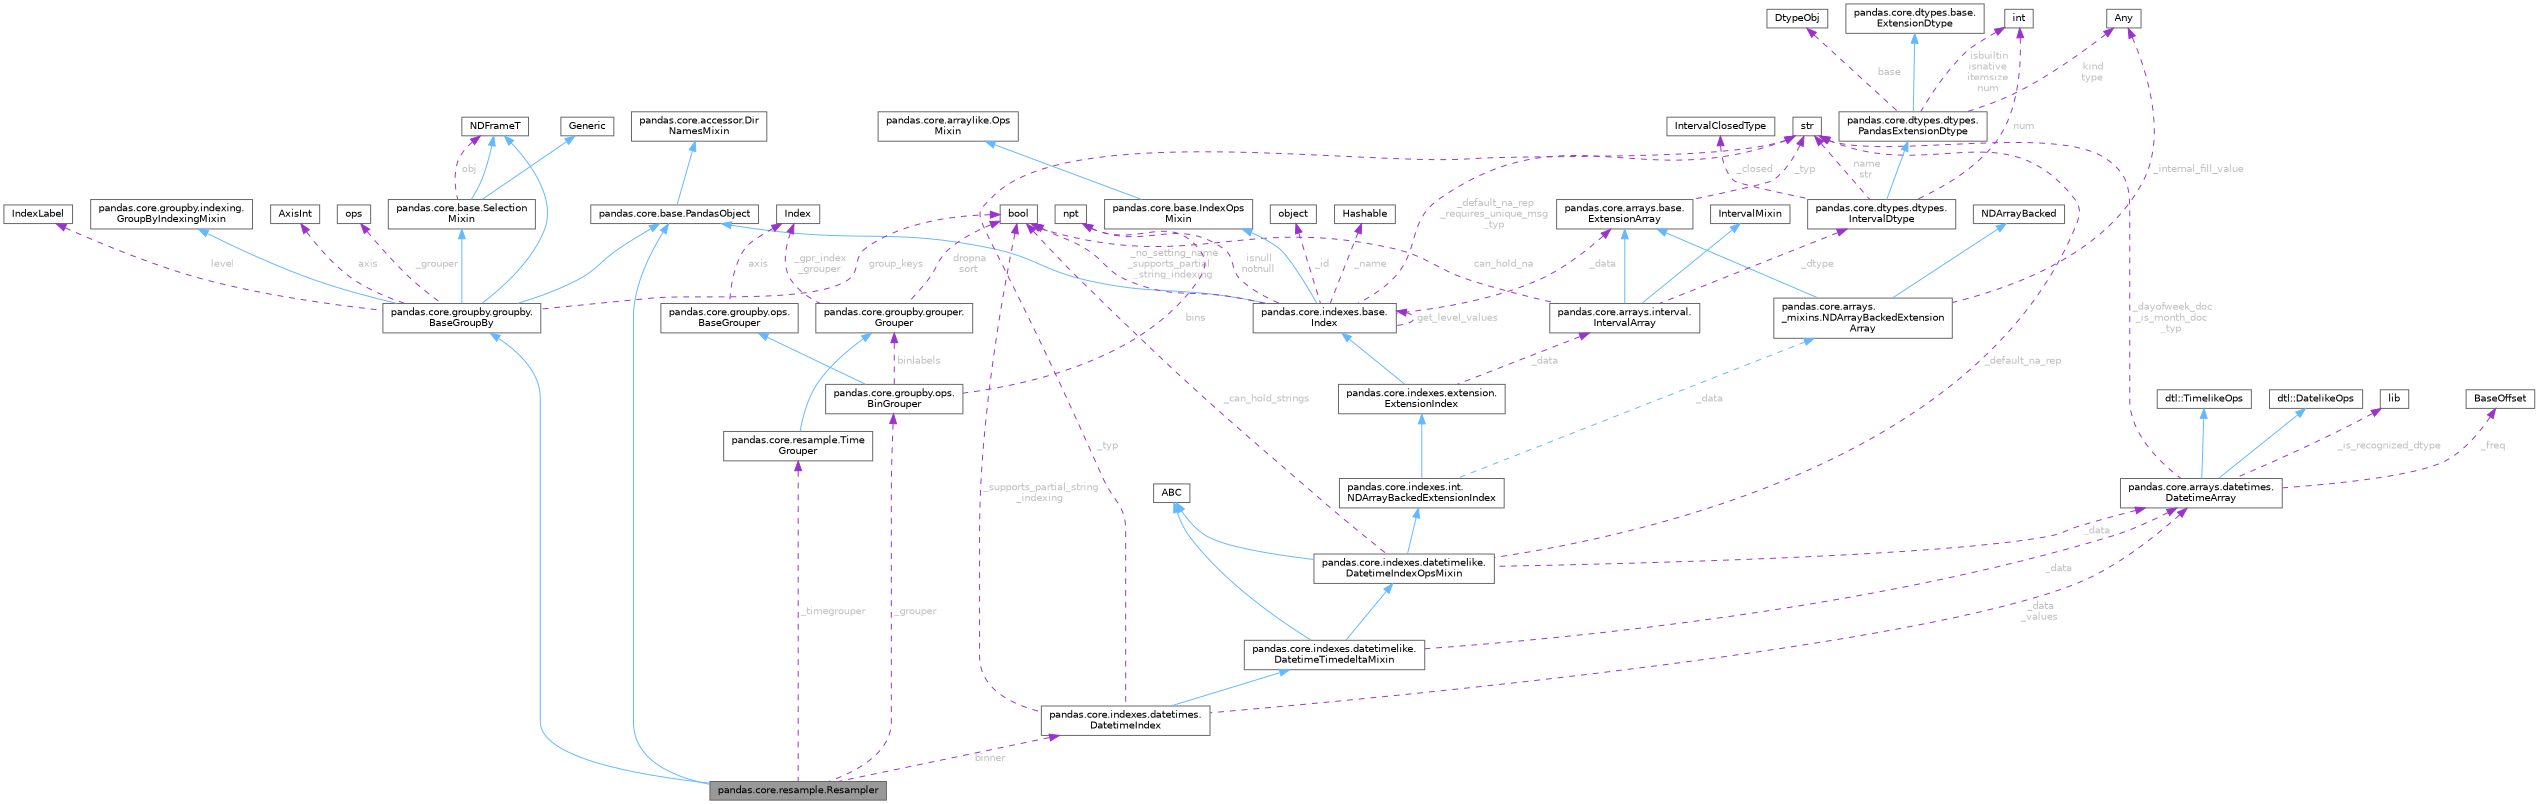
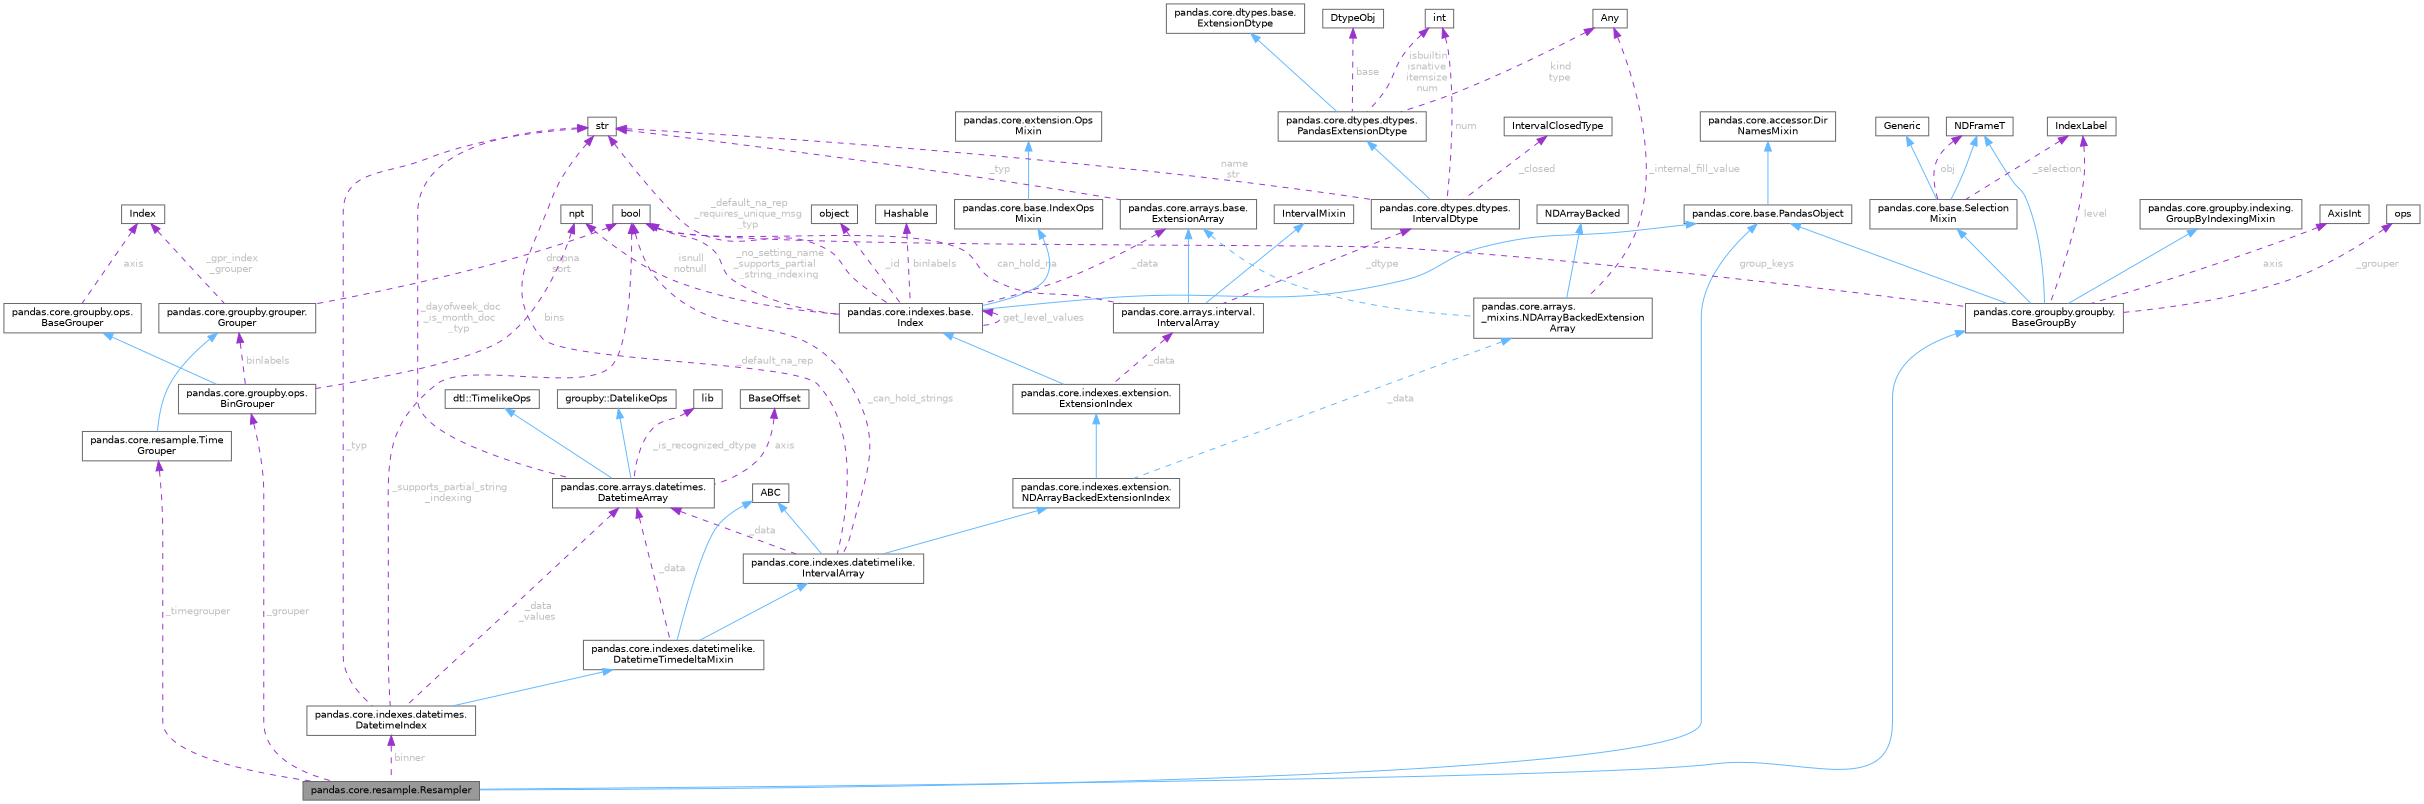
node "pandas.core.arraylike.Ops Mixin": label "pandas.core.arraylike.Ops Mixin" -> "pandas.core.extension.Ops Mixin"
edge "pandas.core.base.Selection Mixin" -> "IndexLabel": added, label "_selection"
edge "pandas.core.indexes.base. Index" -> "Hashable": label " _name" -> " binlabels"
edge "pandas.core.arrays. _mixins.NDArrayBackedExtension Array" -> "pandas.core.arrays.base. ExtensionArray": style solid -> dashed
node "dtl::DatelikeOps": label "dtl::DatelikeOps" -> "groupby::DatelikeOps"
edge "pandas.core.arrays.datetimes. DatetimeArray" -> "BaseOffset": label " _freq" -> " axis"
node "pandas.core.indexes.int. NDArrayBackedExtensionIndex": label "pandas.core.indexes.int. NDArrayBackedExtensionIndex" -> "pandas.core.indexes.extension. NDArrayBackedExtensionIndex"
node "pandas.core.indexes.datetimelike. DatetimeIndexOpsMixin": label "pandas.core.indexes.datetimelike. DatetimeIndexOpsMixin" -> "pandas.core.indexes.datetimelike. IntervalArray"
